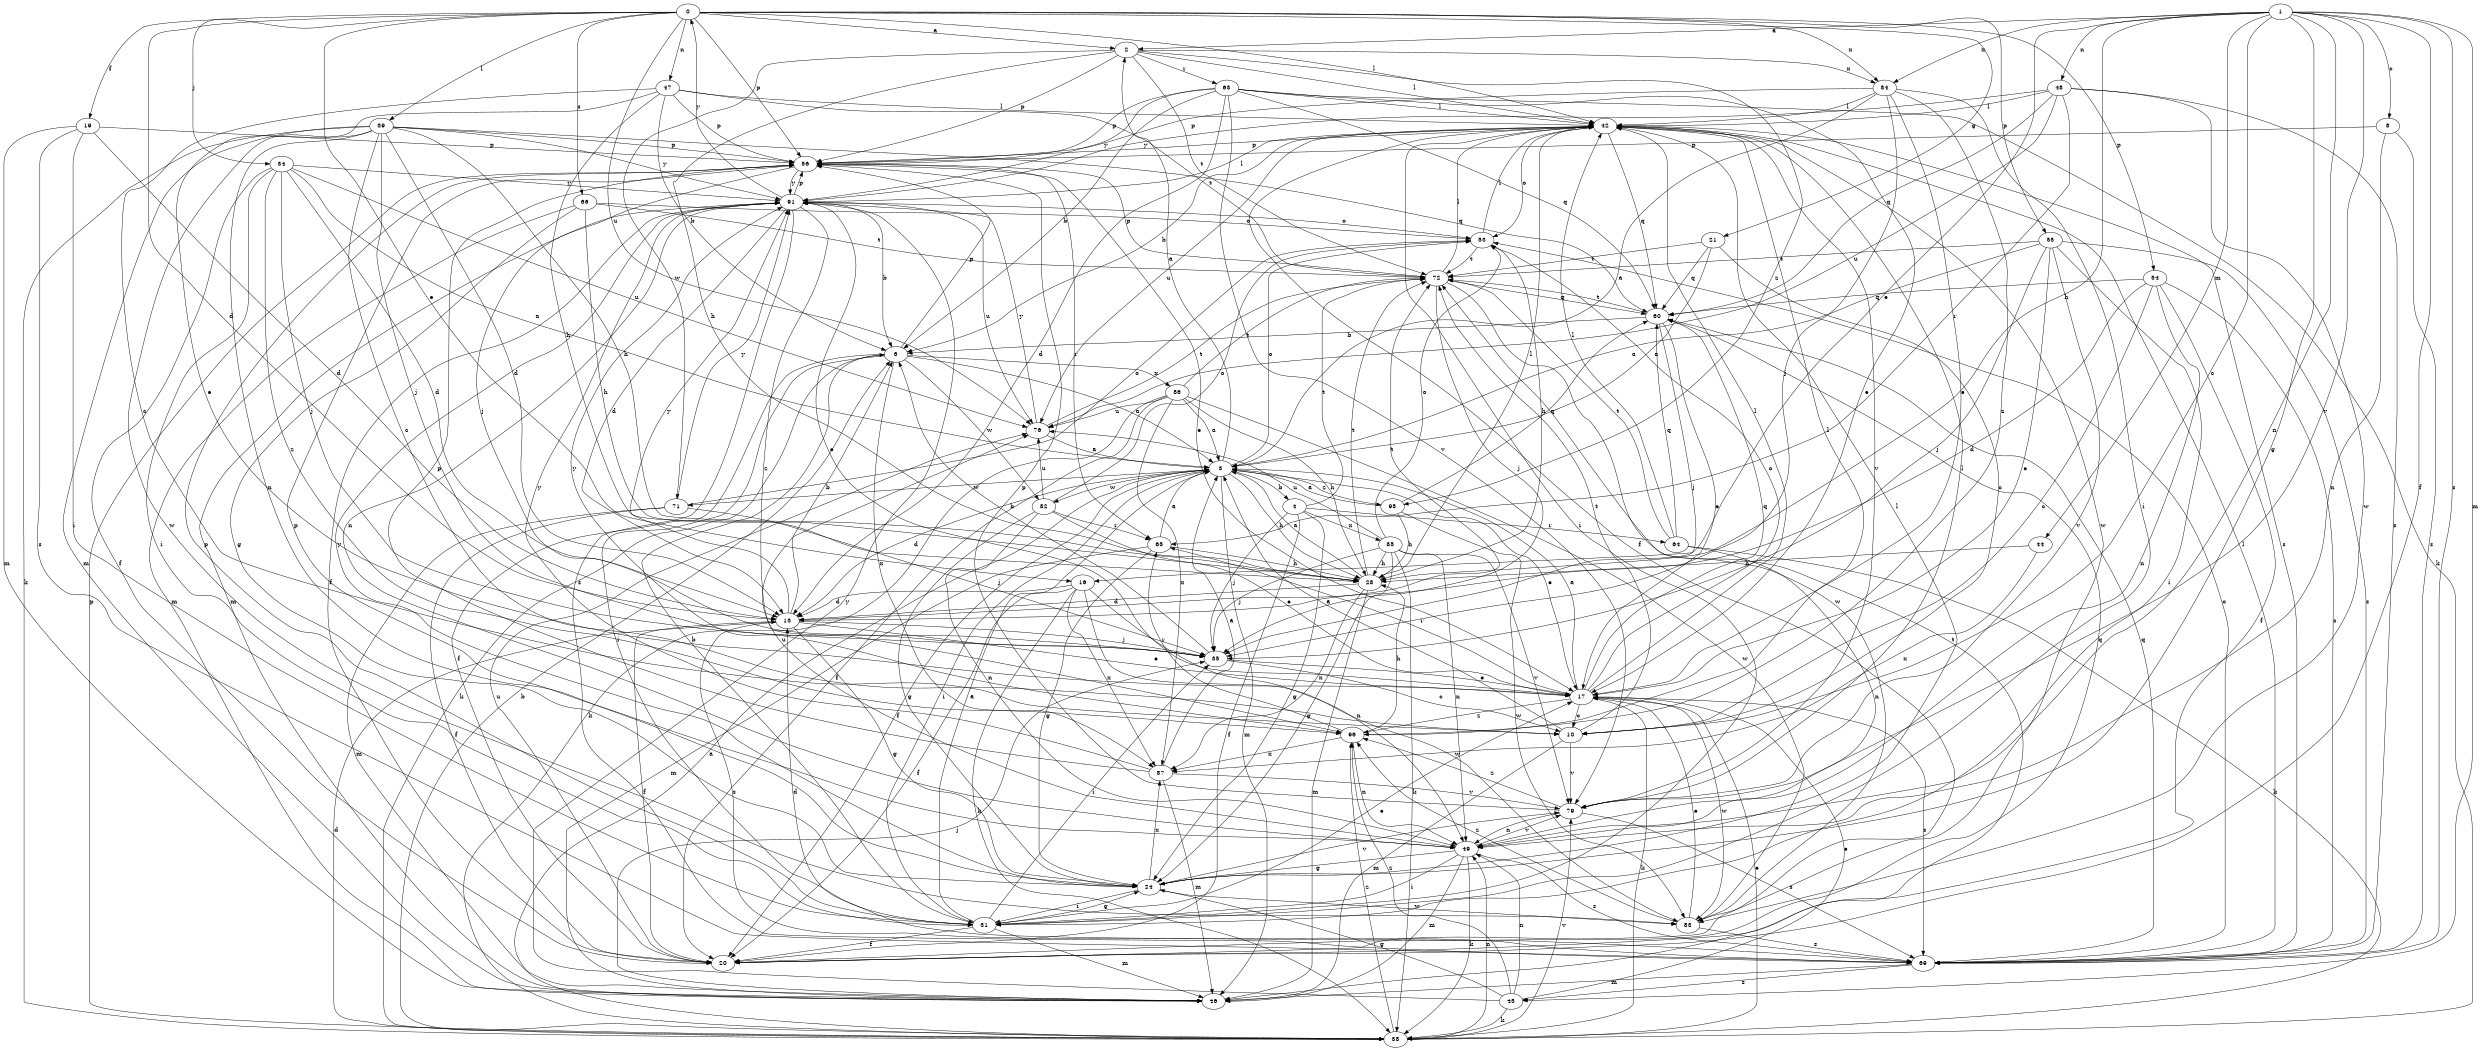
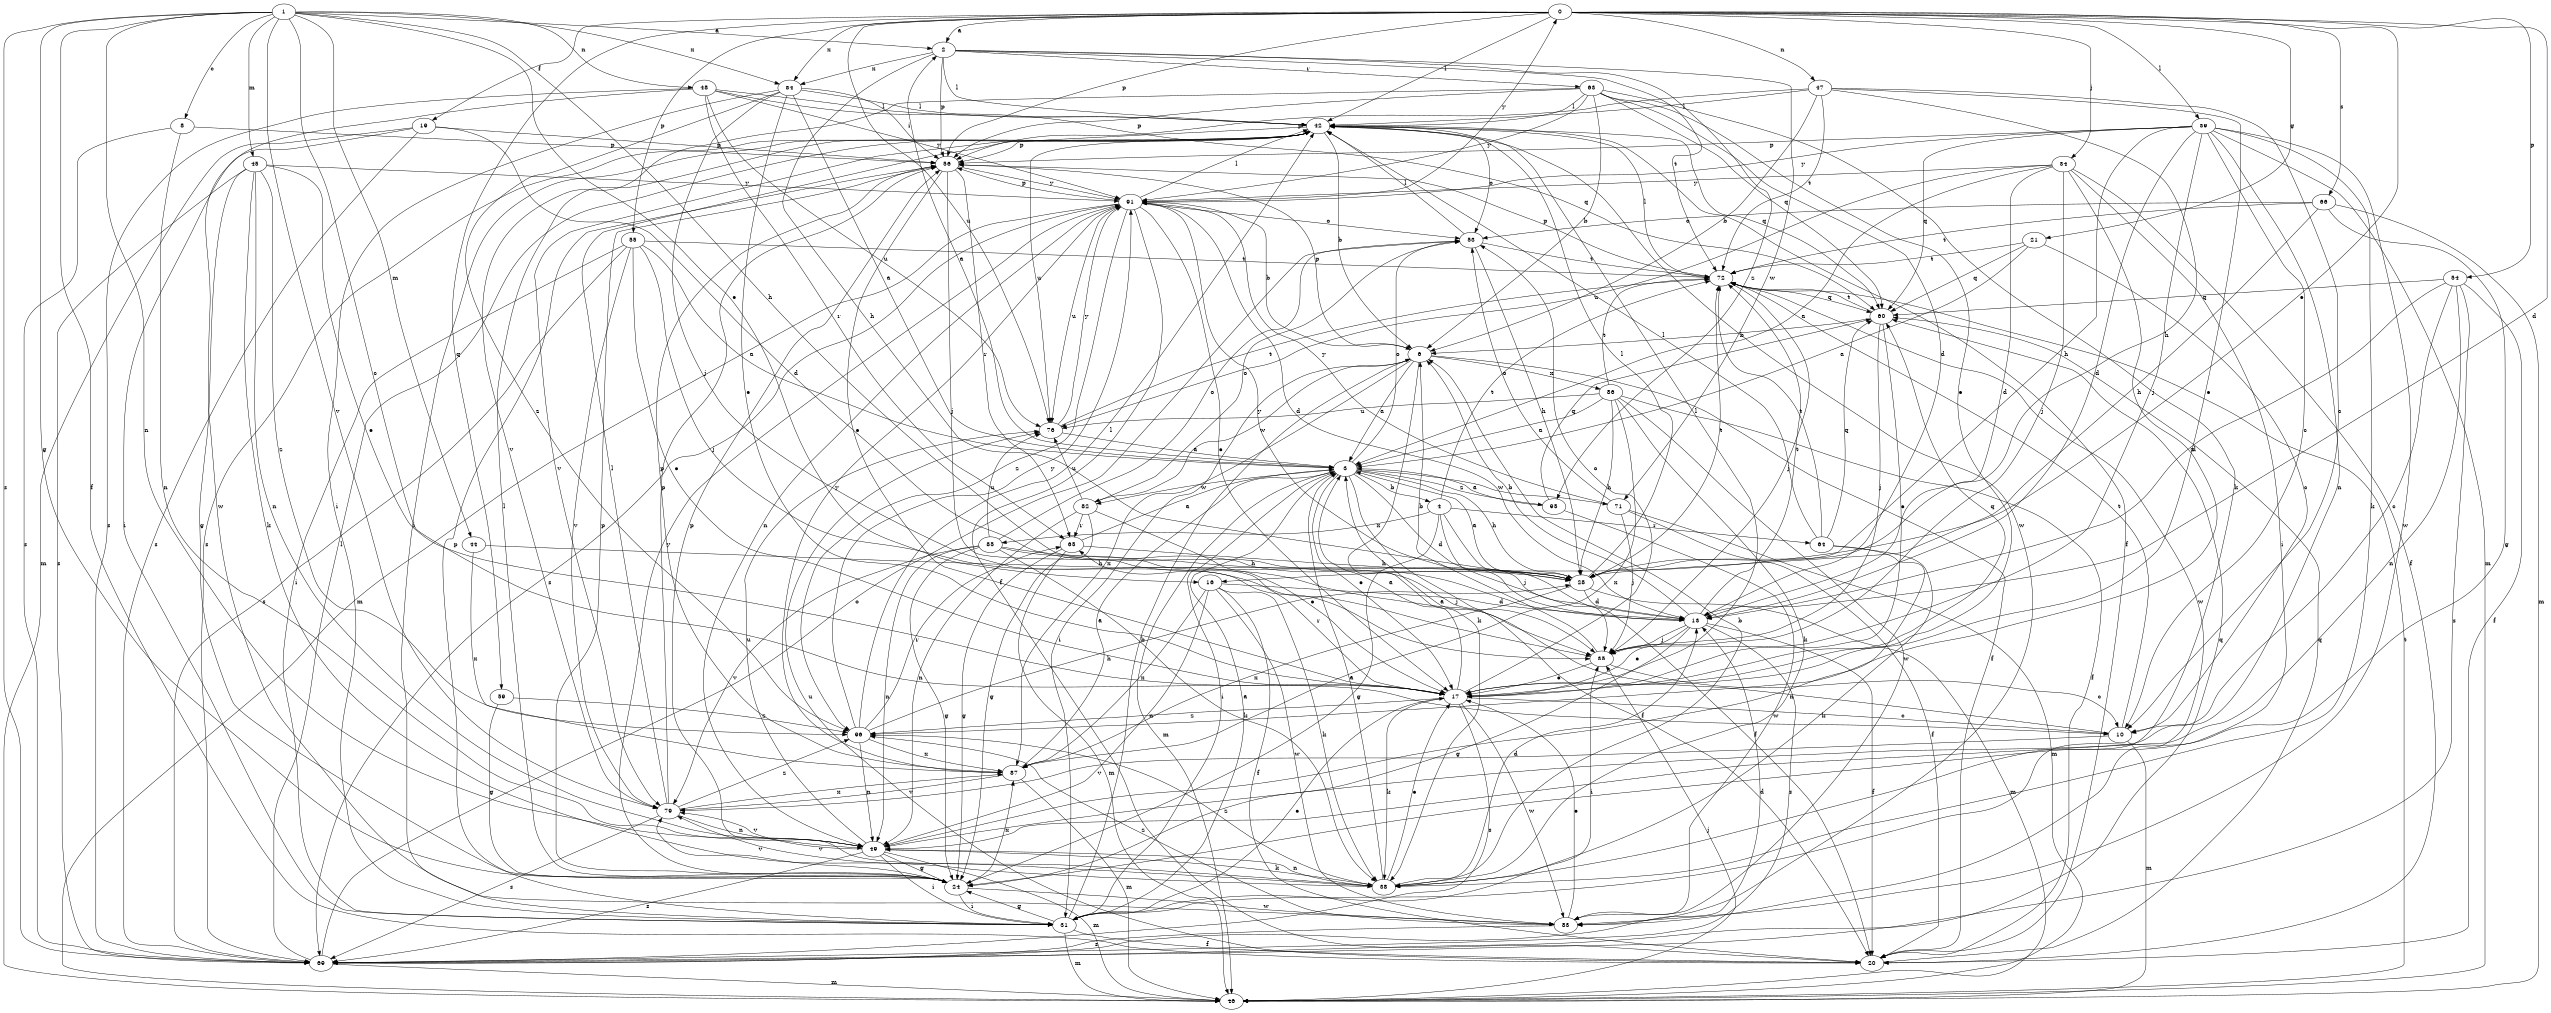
edge "84" -> "56": label "p" -> "i"
edge "95" -> "28": removed, label "h"
node "59": added
edge "79" -> "87": added, label "x"
edge "69" -> "45": reversed
